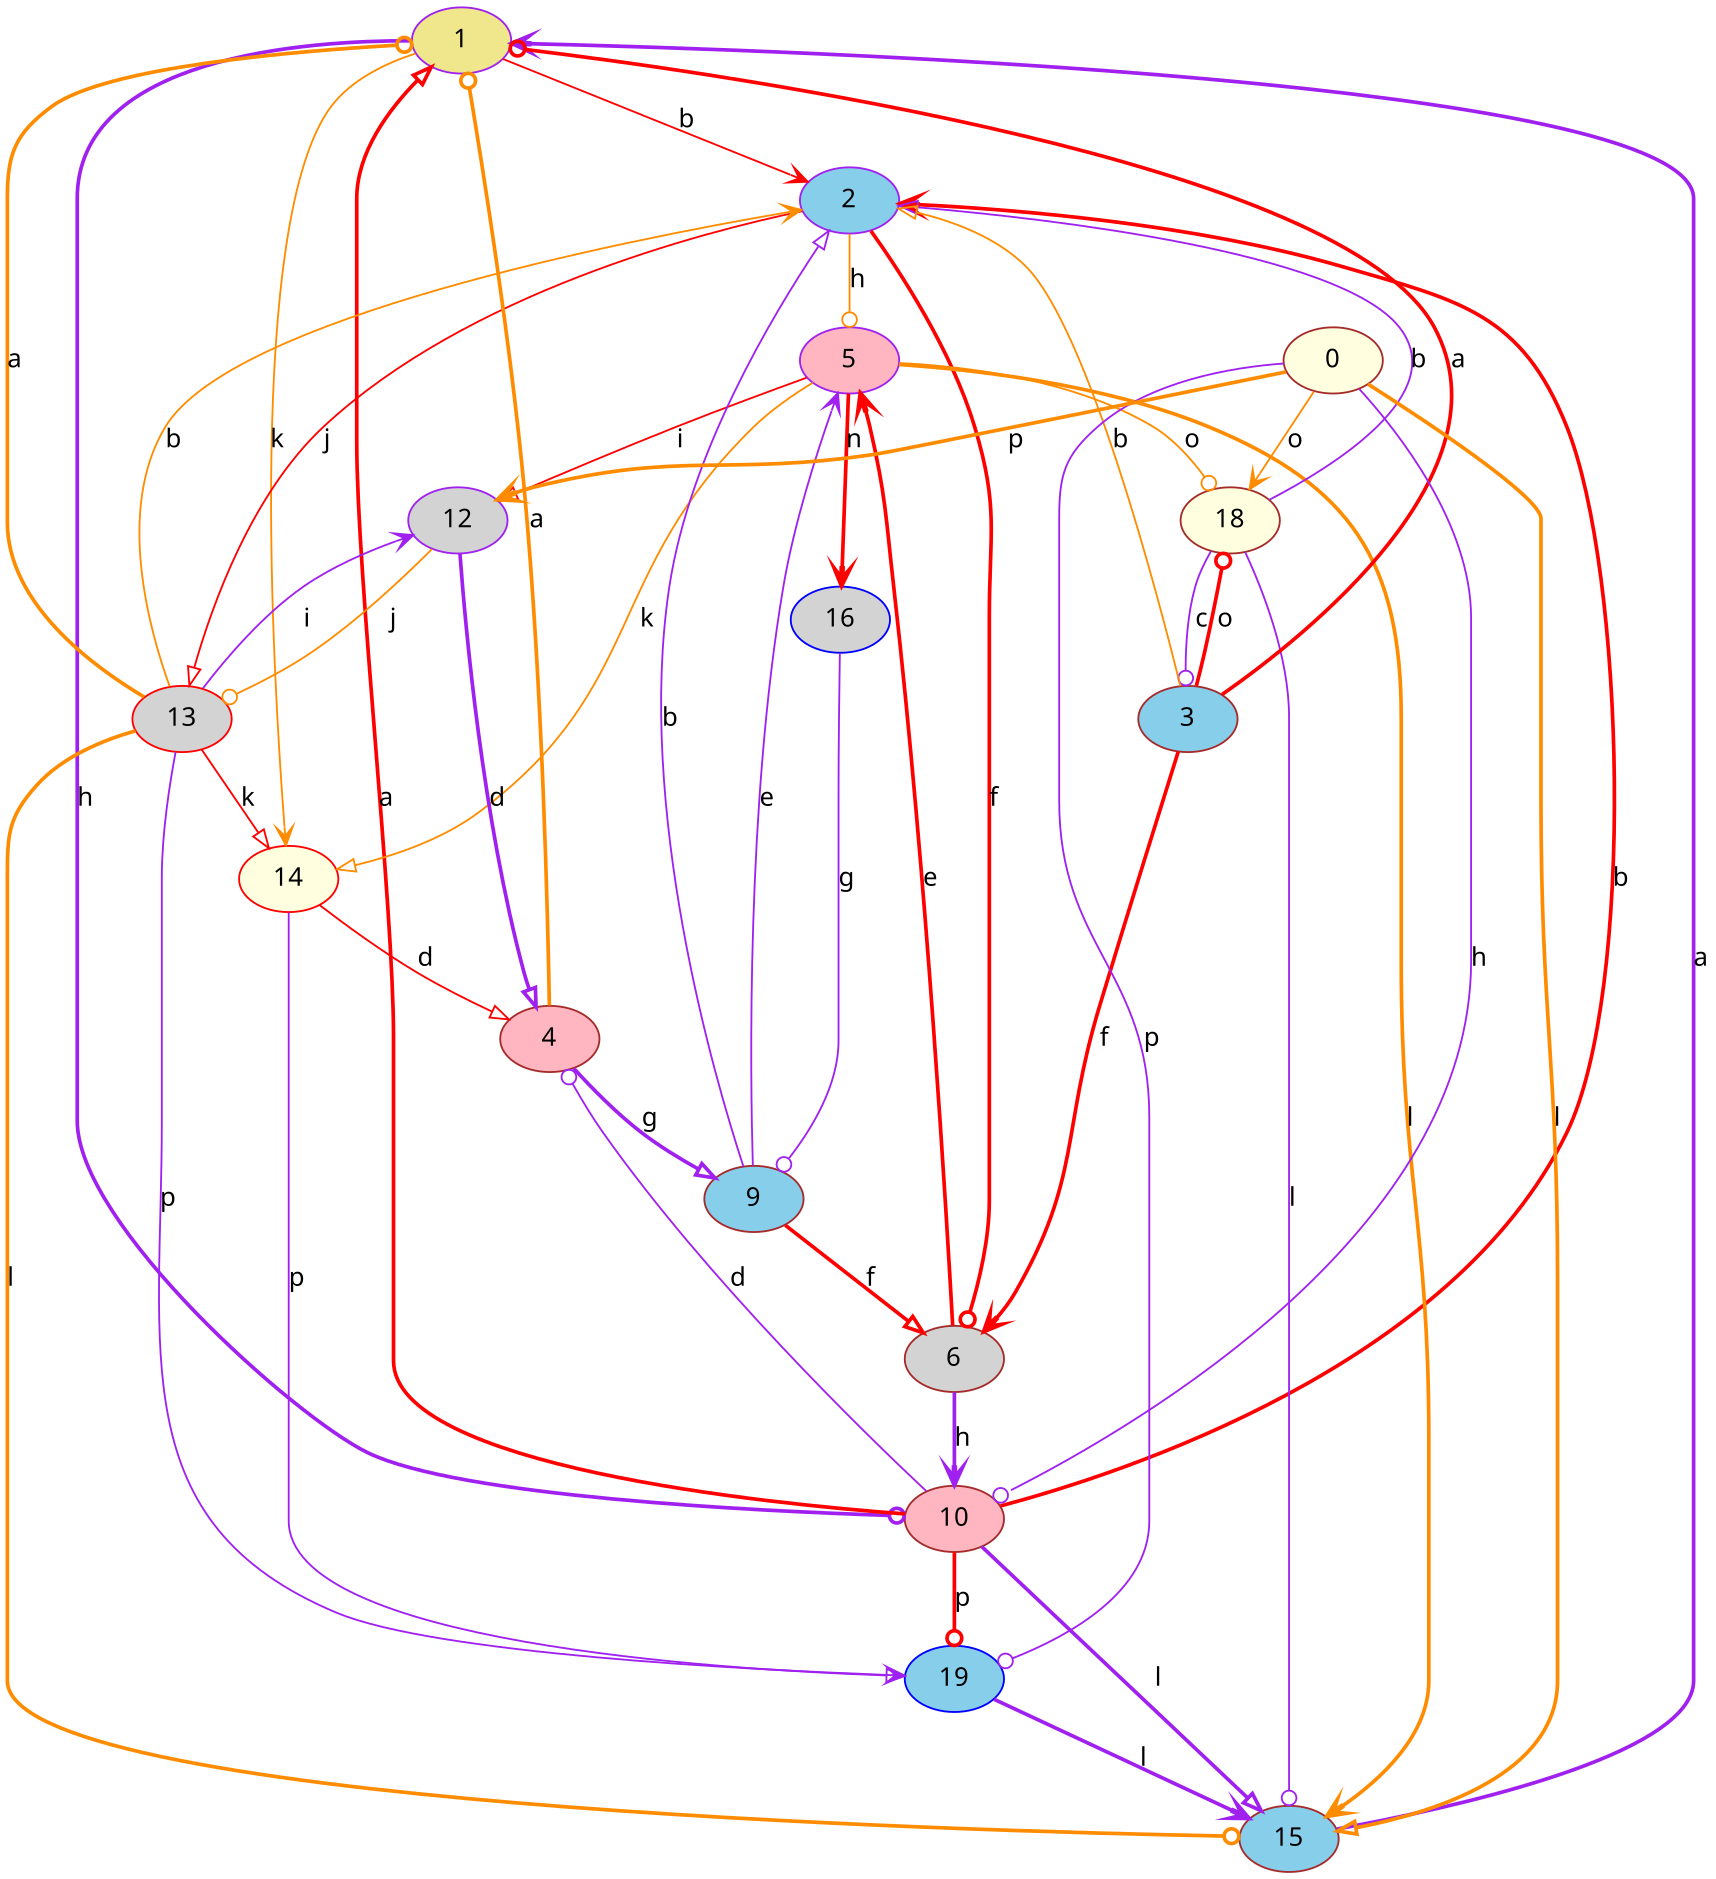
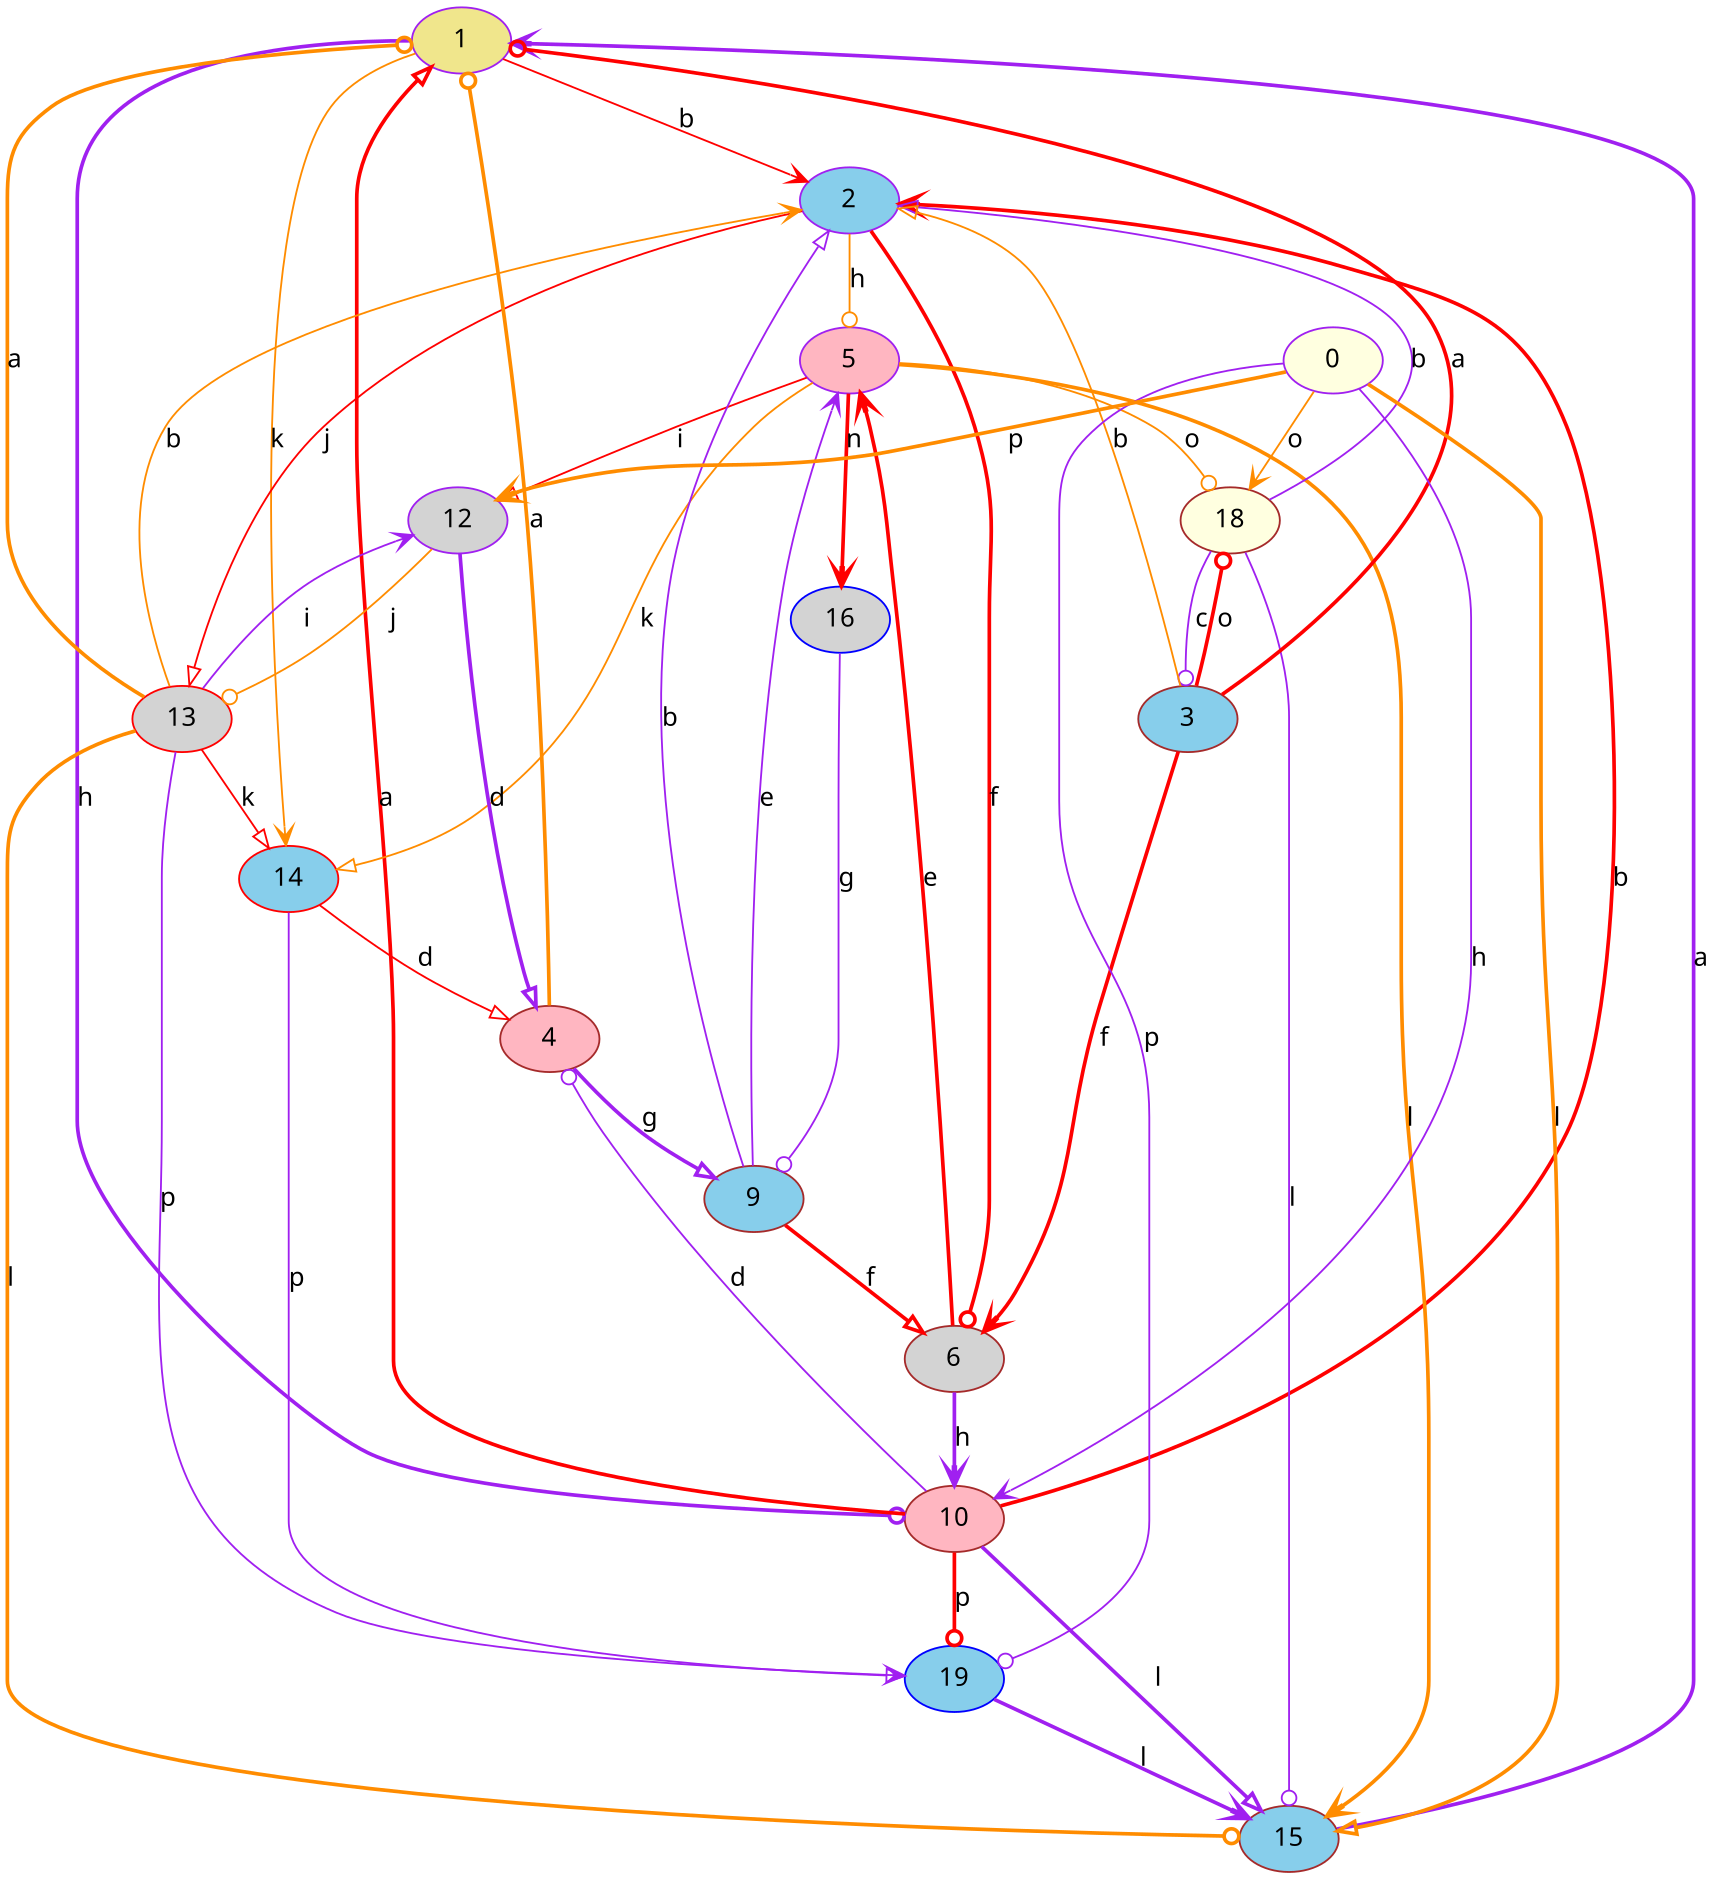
node "0": color brown -> purple
node "14": fillcolor lightyellow -> skyblue
edge "0" -> "10": arrowhead odot -> vee
